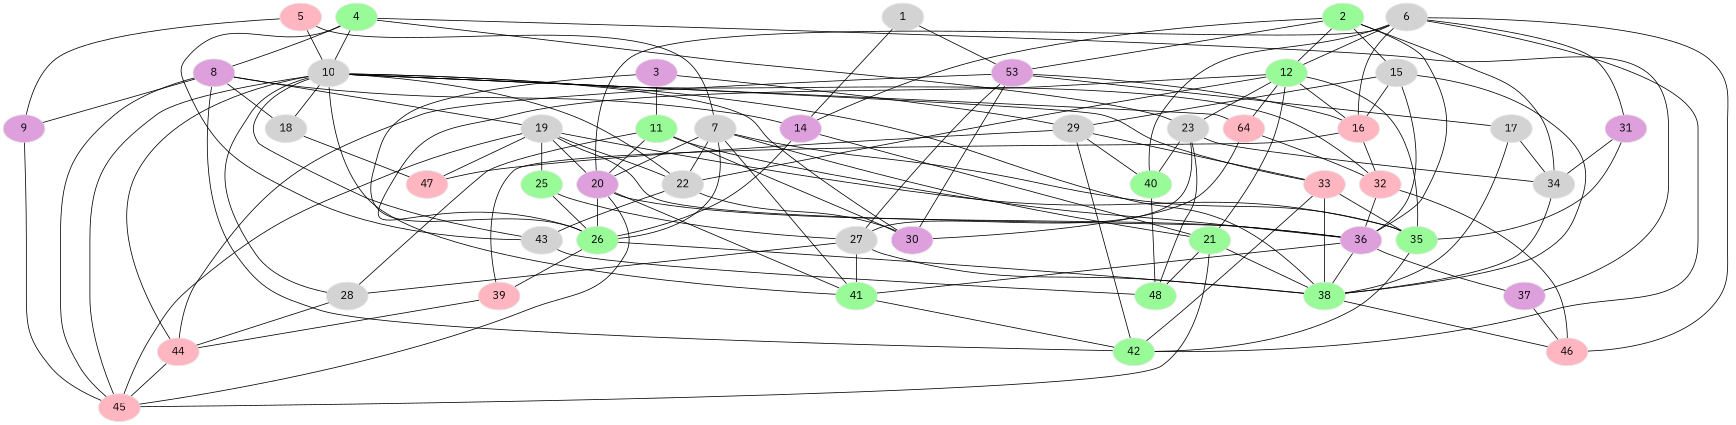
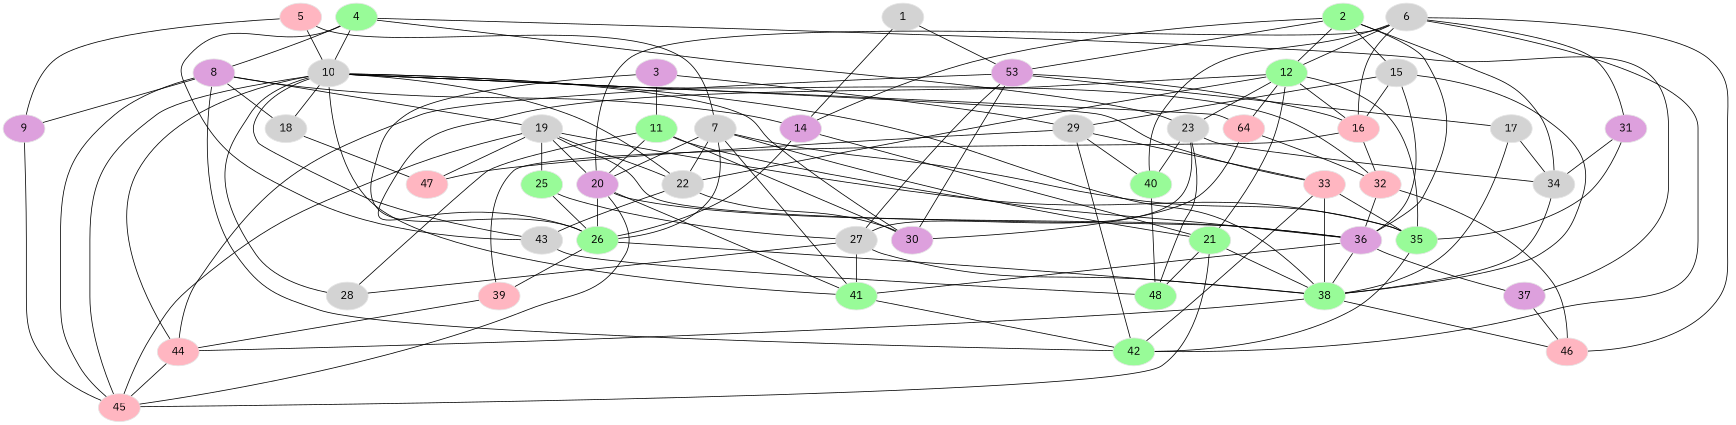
edge "28" -- "44": now "38" -- "44"
